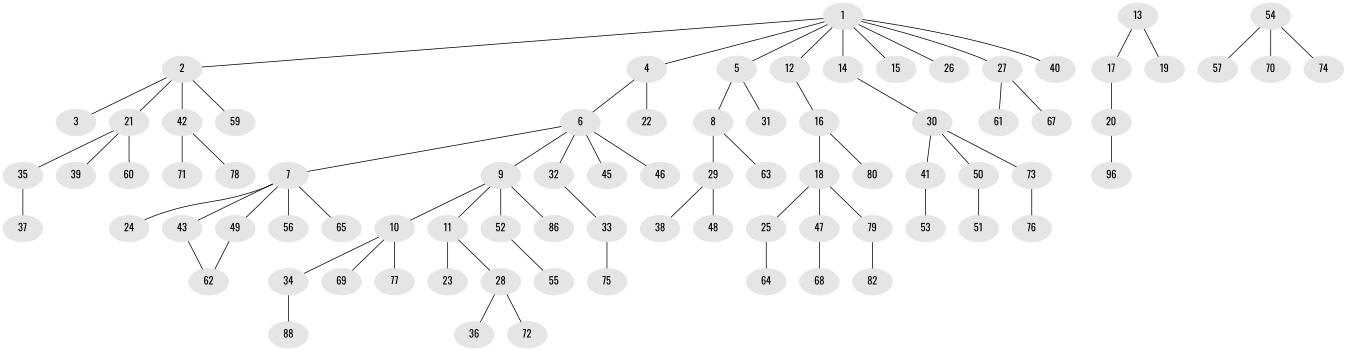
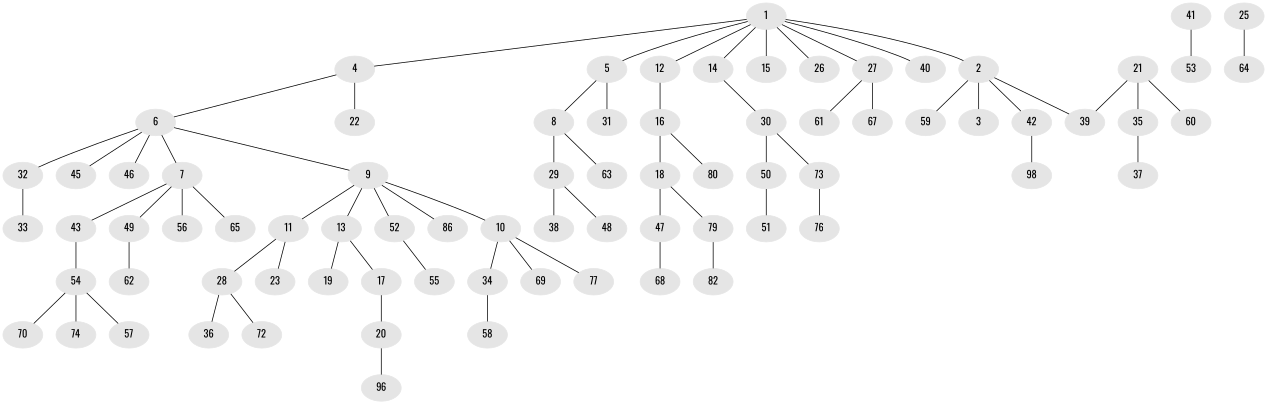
edge "2" -- "21": now "2" -- "39"
edge "30" -- "41": removed
node "71": removed
node "78": label "78" -> "98"
edge "9" -- "13": added
edge "18" -- "25": removed
node "24": removed
edge "43" -- "62": now "43" -- "54"
node "75": removed
node "88": label "88" -> "58"
